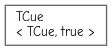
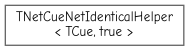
node "TCue < TCue, true >": label "TCue < TCue, true >" -> "TNetCueNetIdenticalHelper < TCue, true >"
